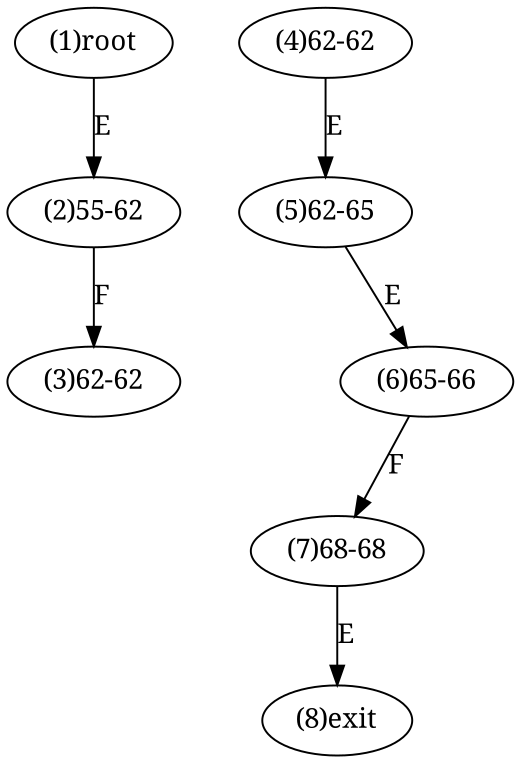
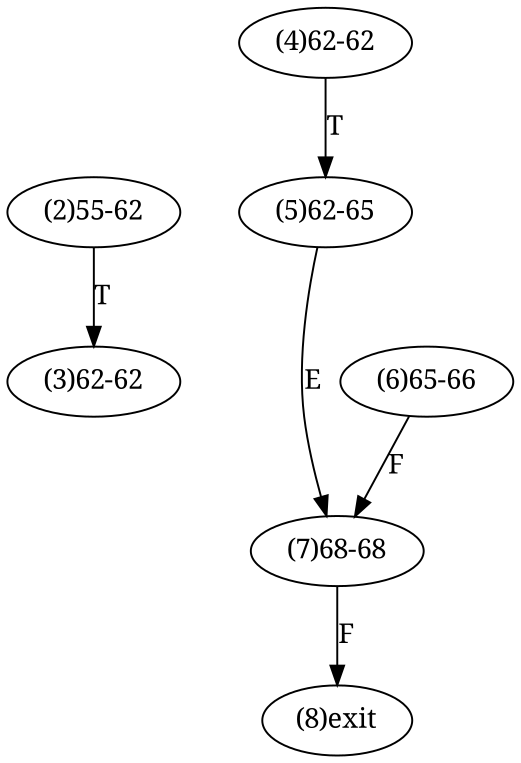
node "(1)root": removed
edge "(4)62-62" -> "(5)62-65": label "E" -> "T"
edge "(5)62-65" -> "(6)65-66": now "(5)62-65" -> "(7)68-68"
edge "(2)55-62" -> "(3)62-62": label "F" -> "T"
edge "(7)68-68" -> "(8)exit": label "E" -> "F"
